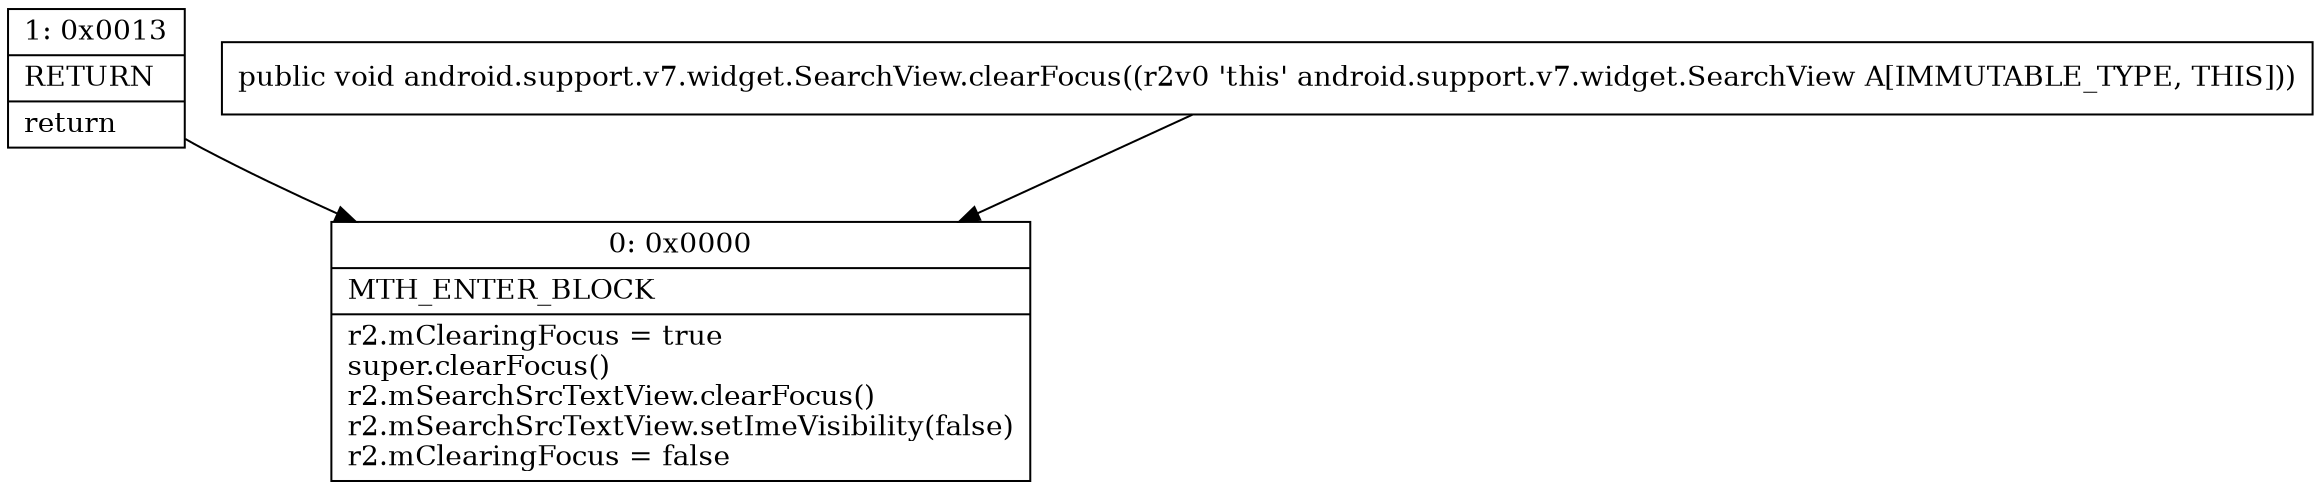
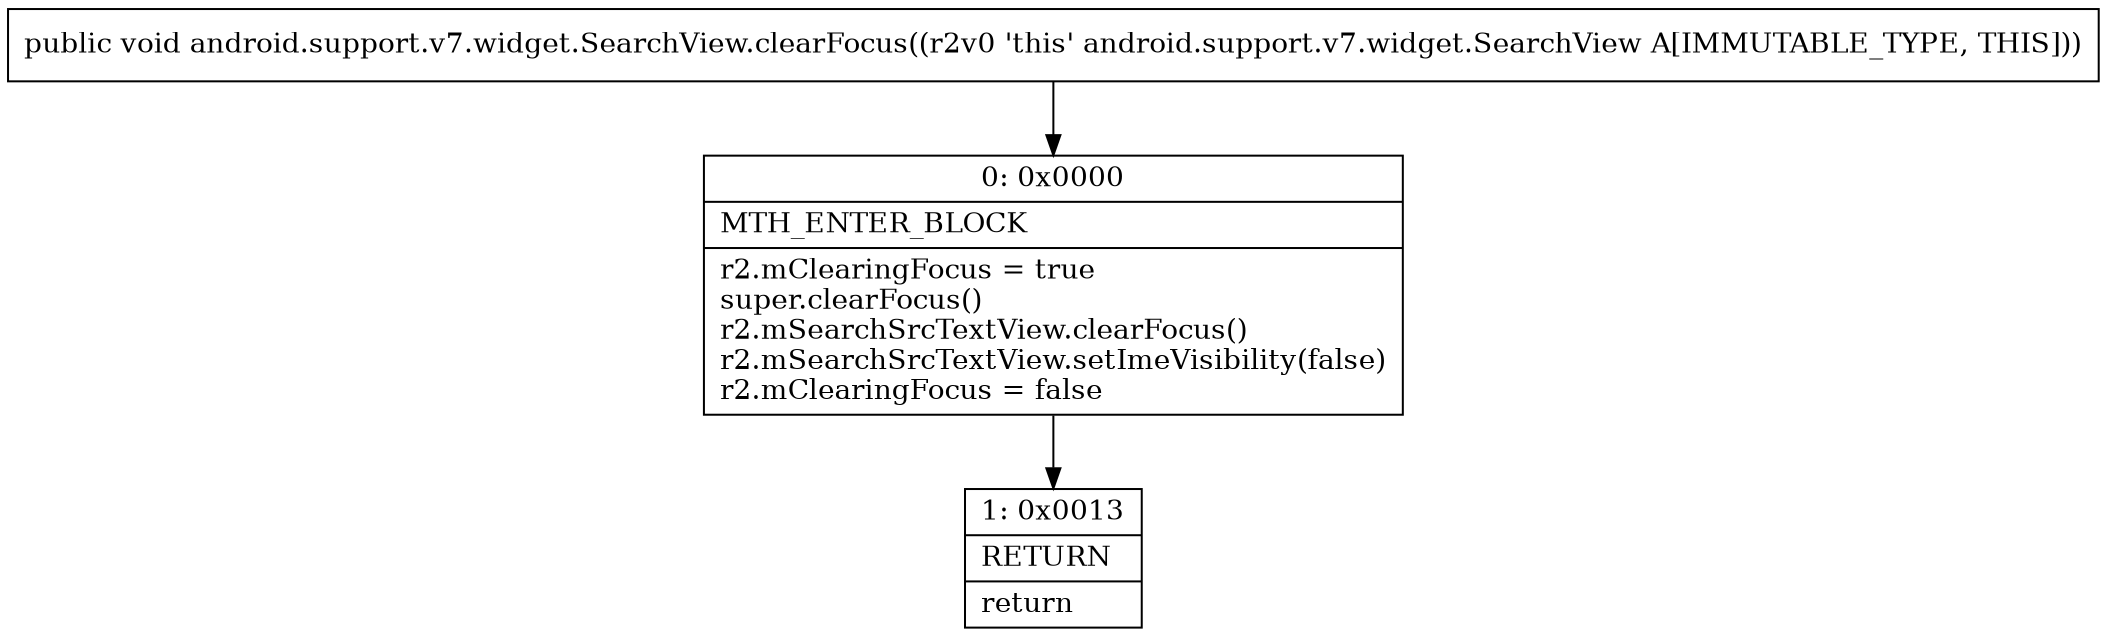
edge "1: 0x0013" -> "0: 0x0000": reversed
